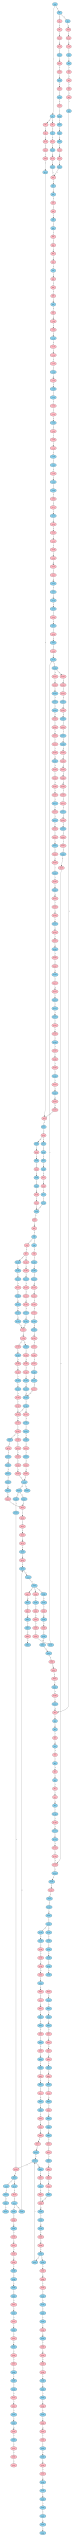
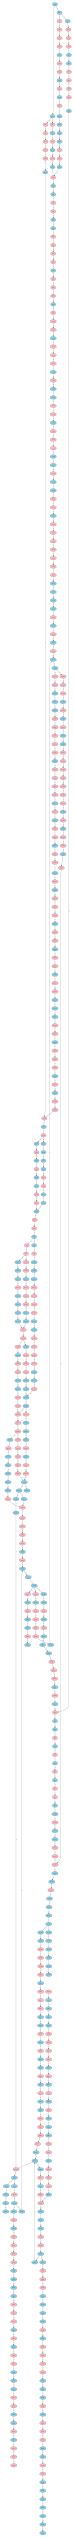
node "S372": fillcolor skyblue -> lightpink
